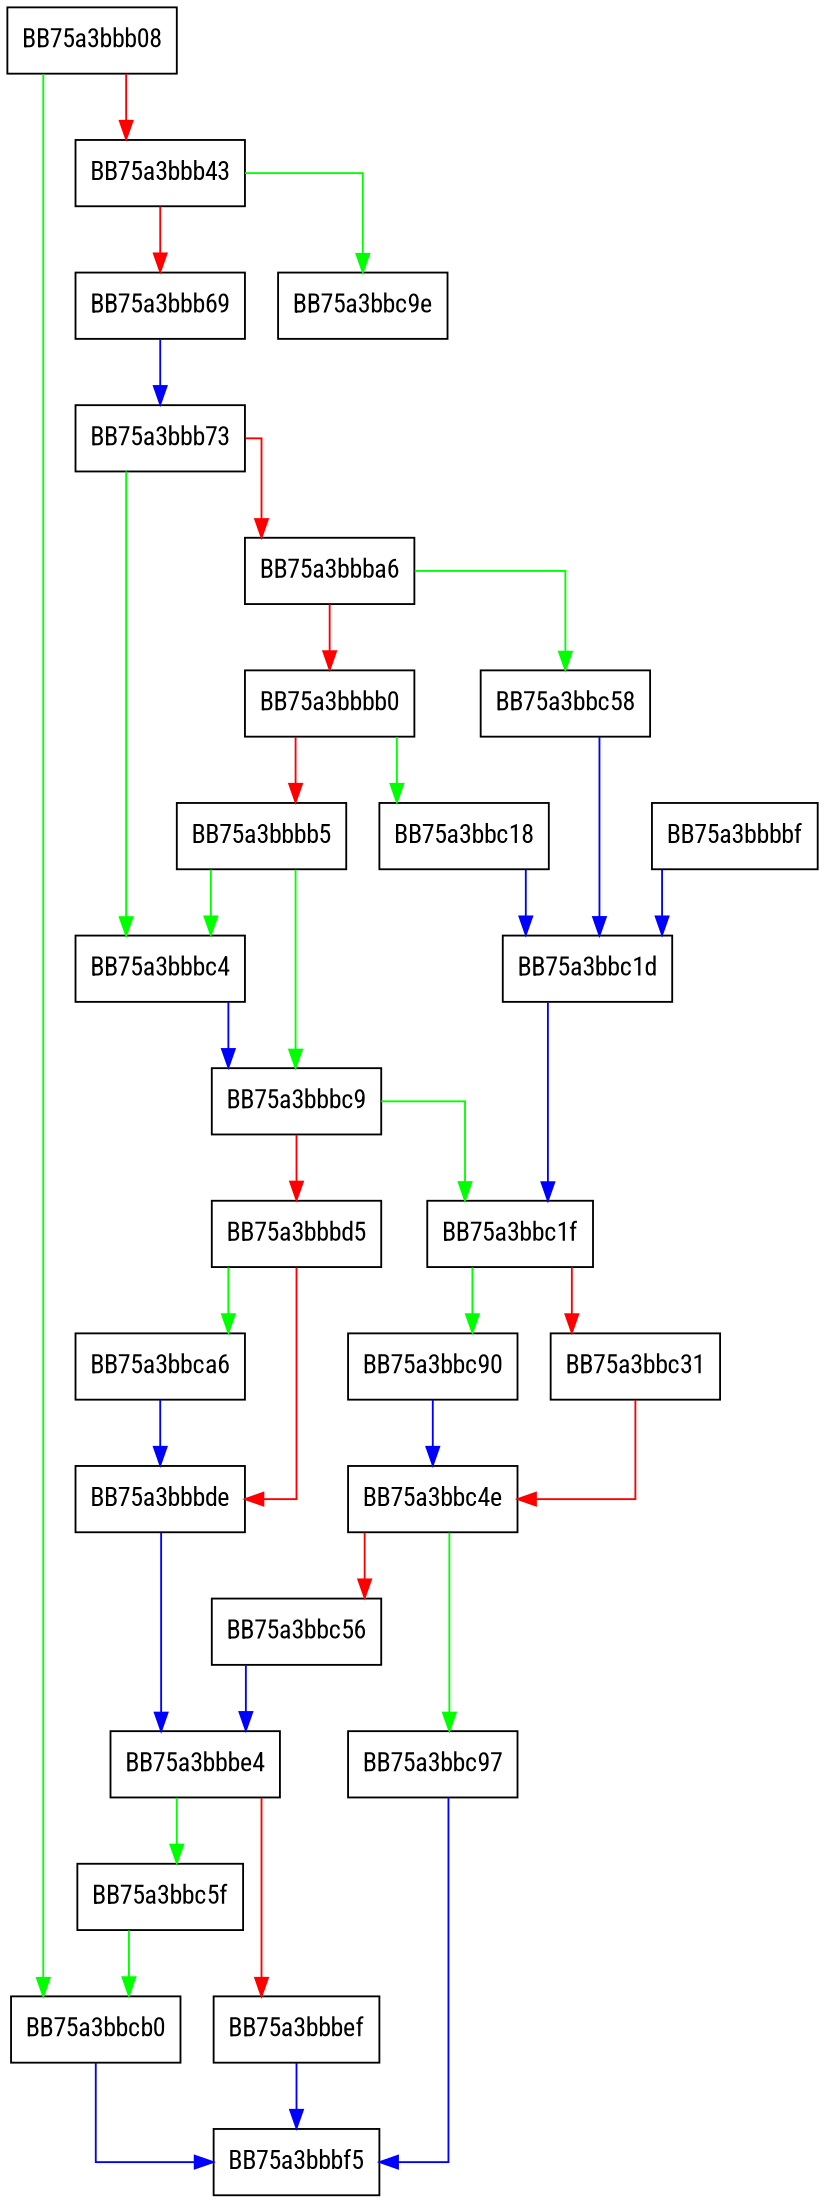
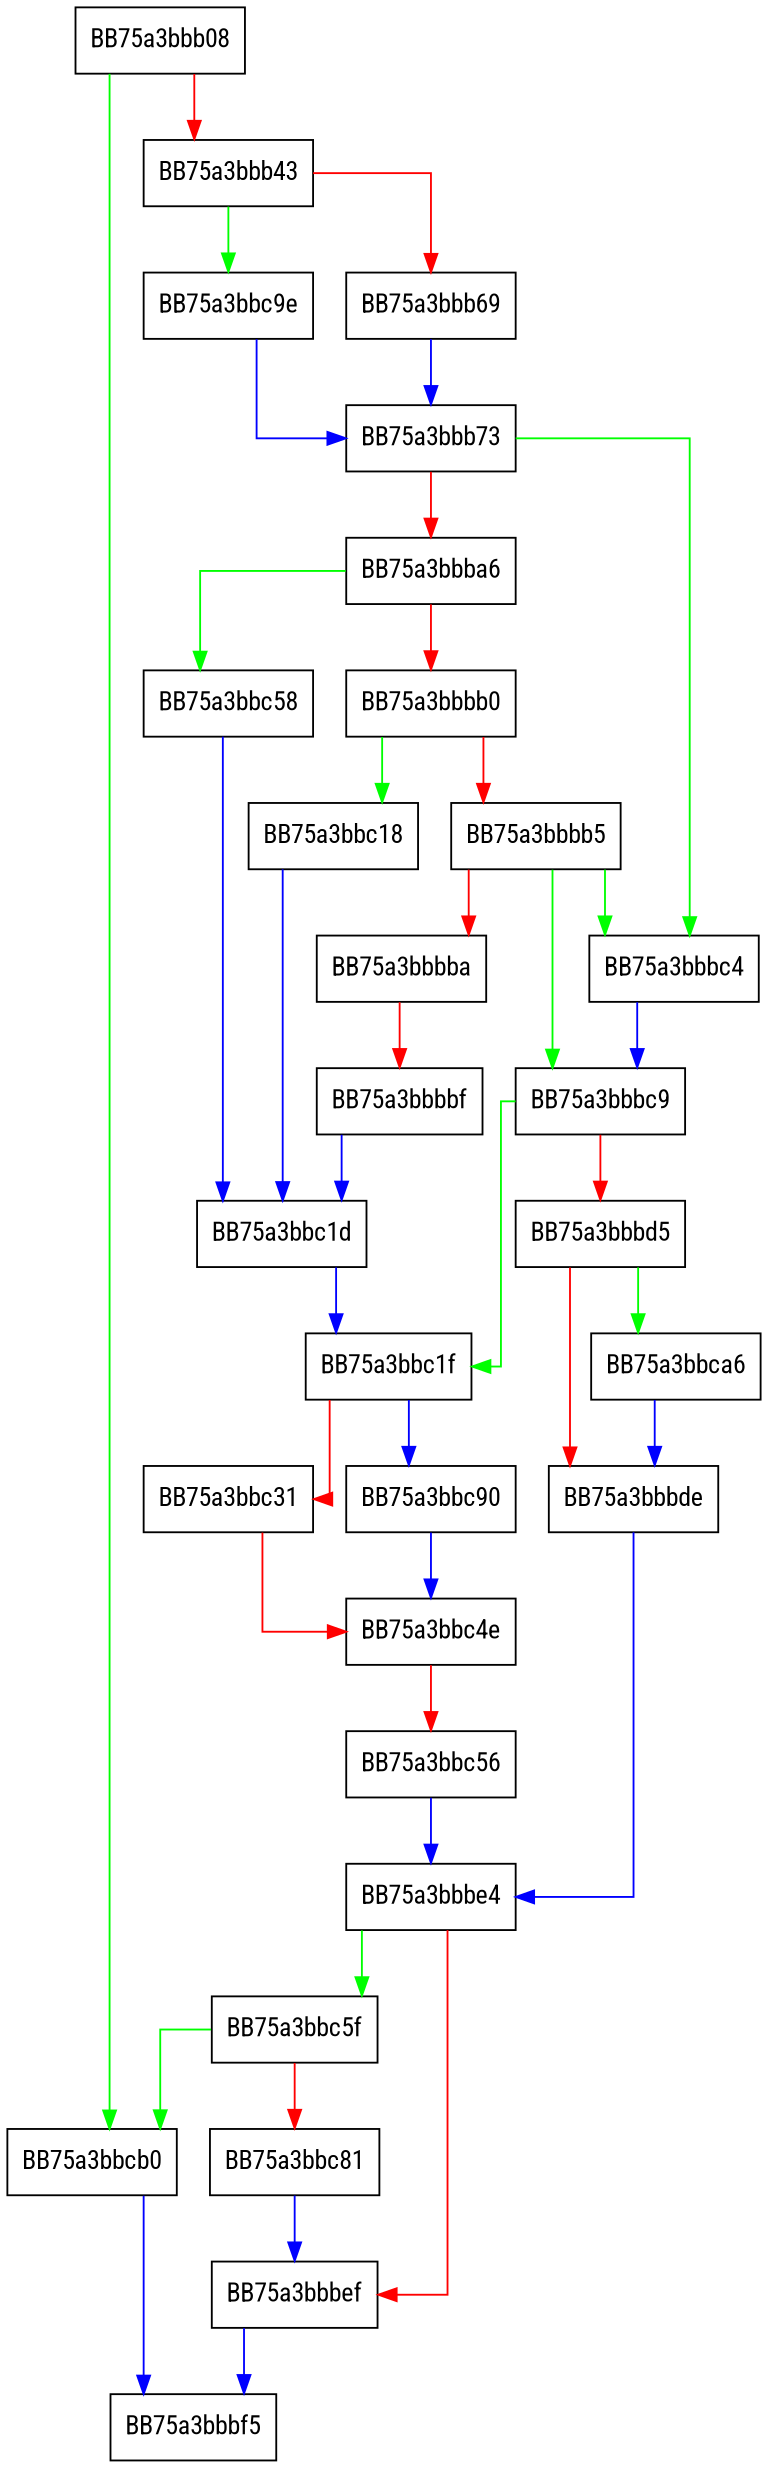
edge "BB75a3bbc9e" -> "BB75a3bbb73": added
node "BB75a3bbbba": added
edge "BB75a3bbc1f" -> "BB75a3bbc90": color green -> blue
node "BB75a3bbc97": removed
node "BB75a3bbc81": added
